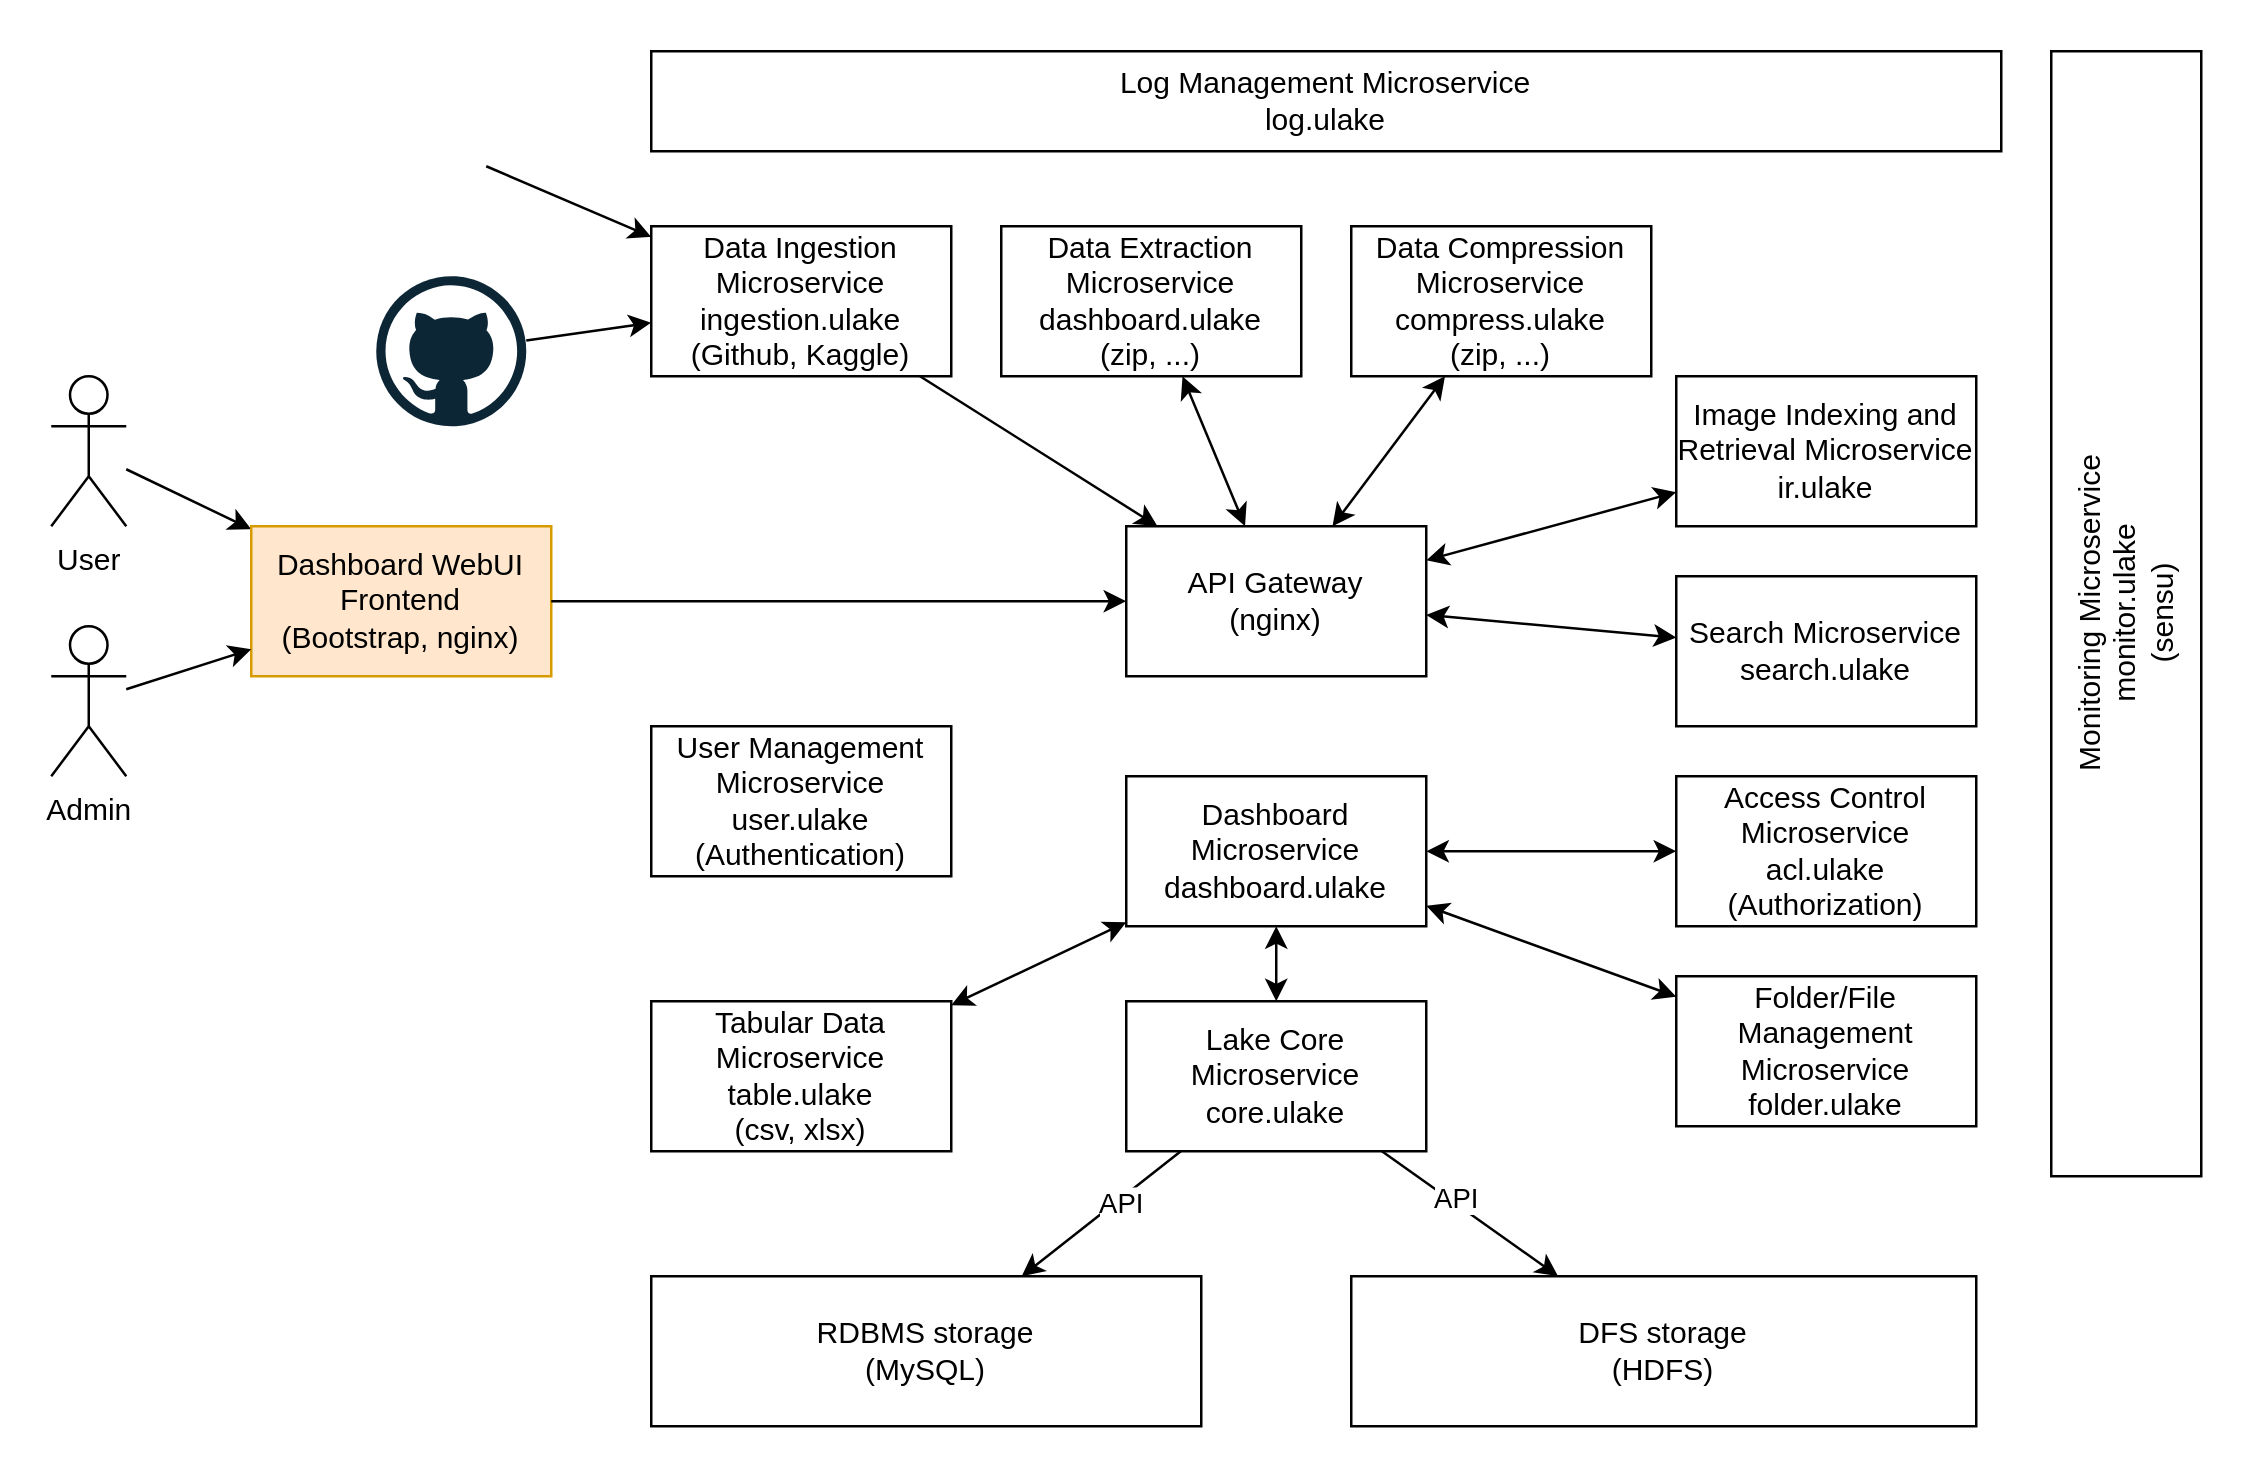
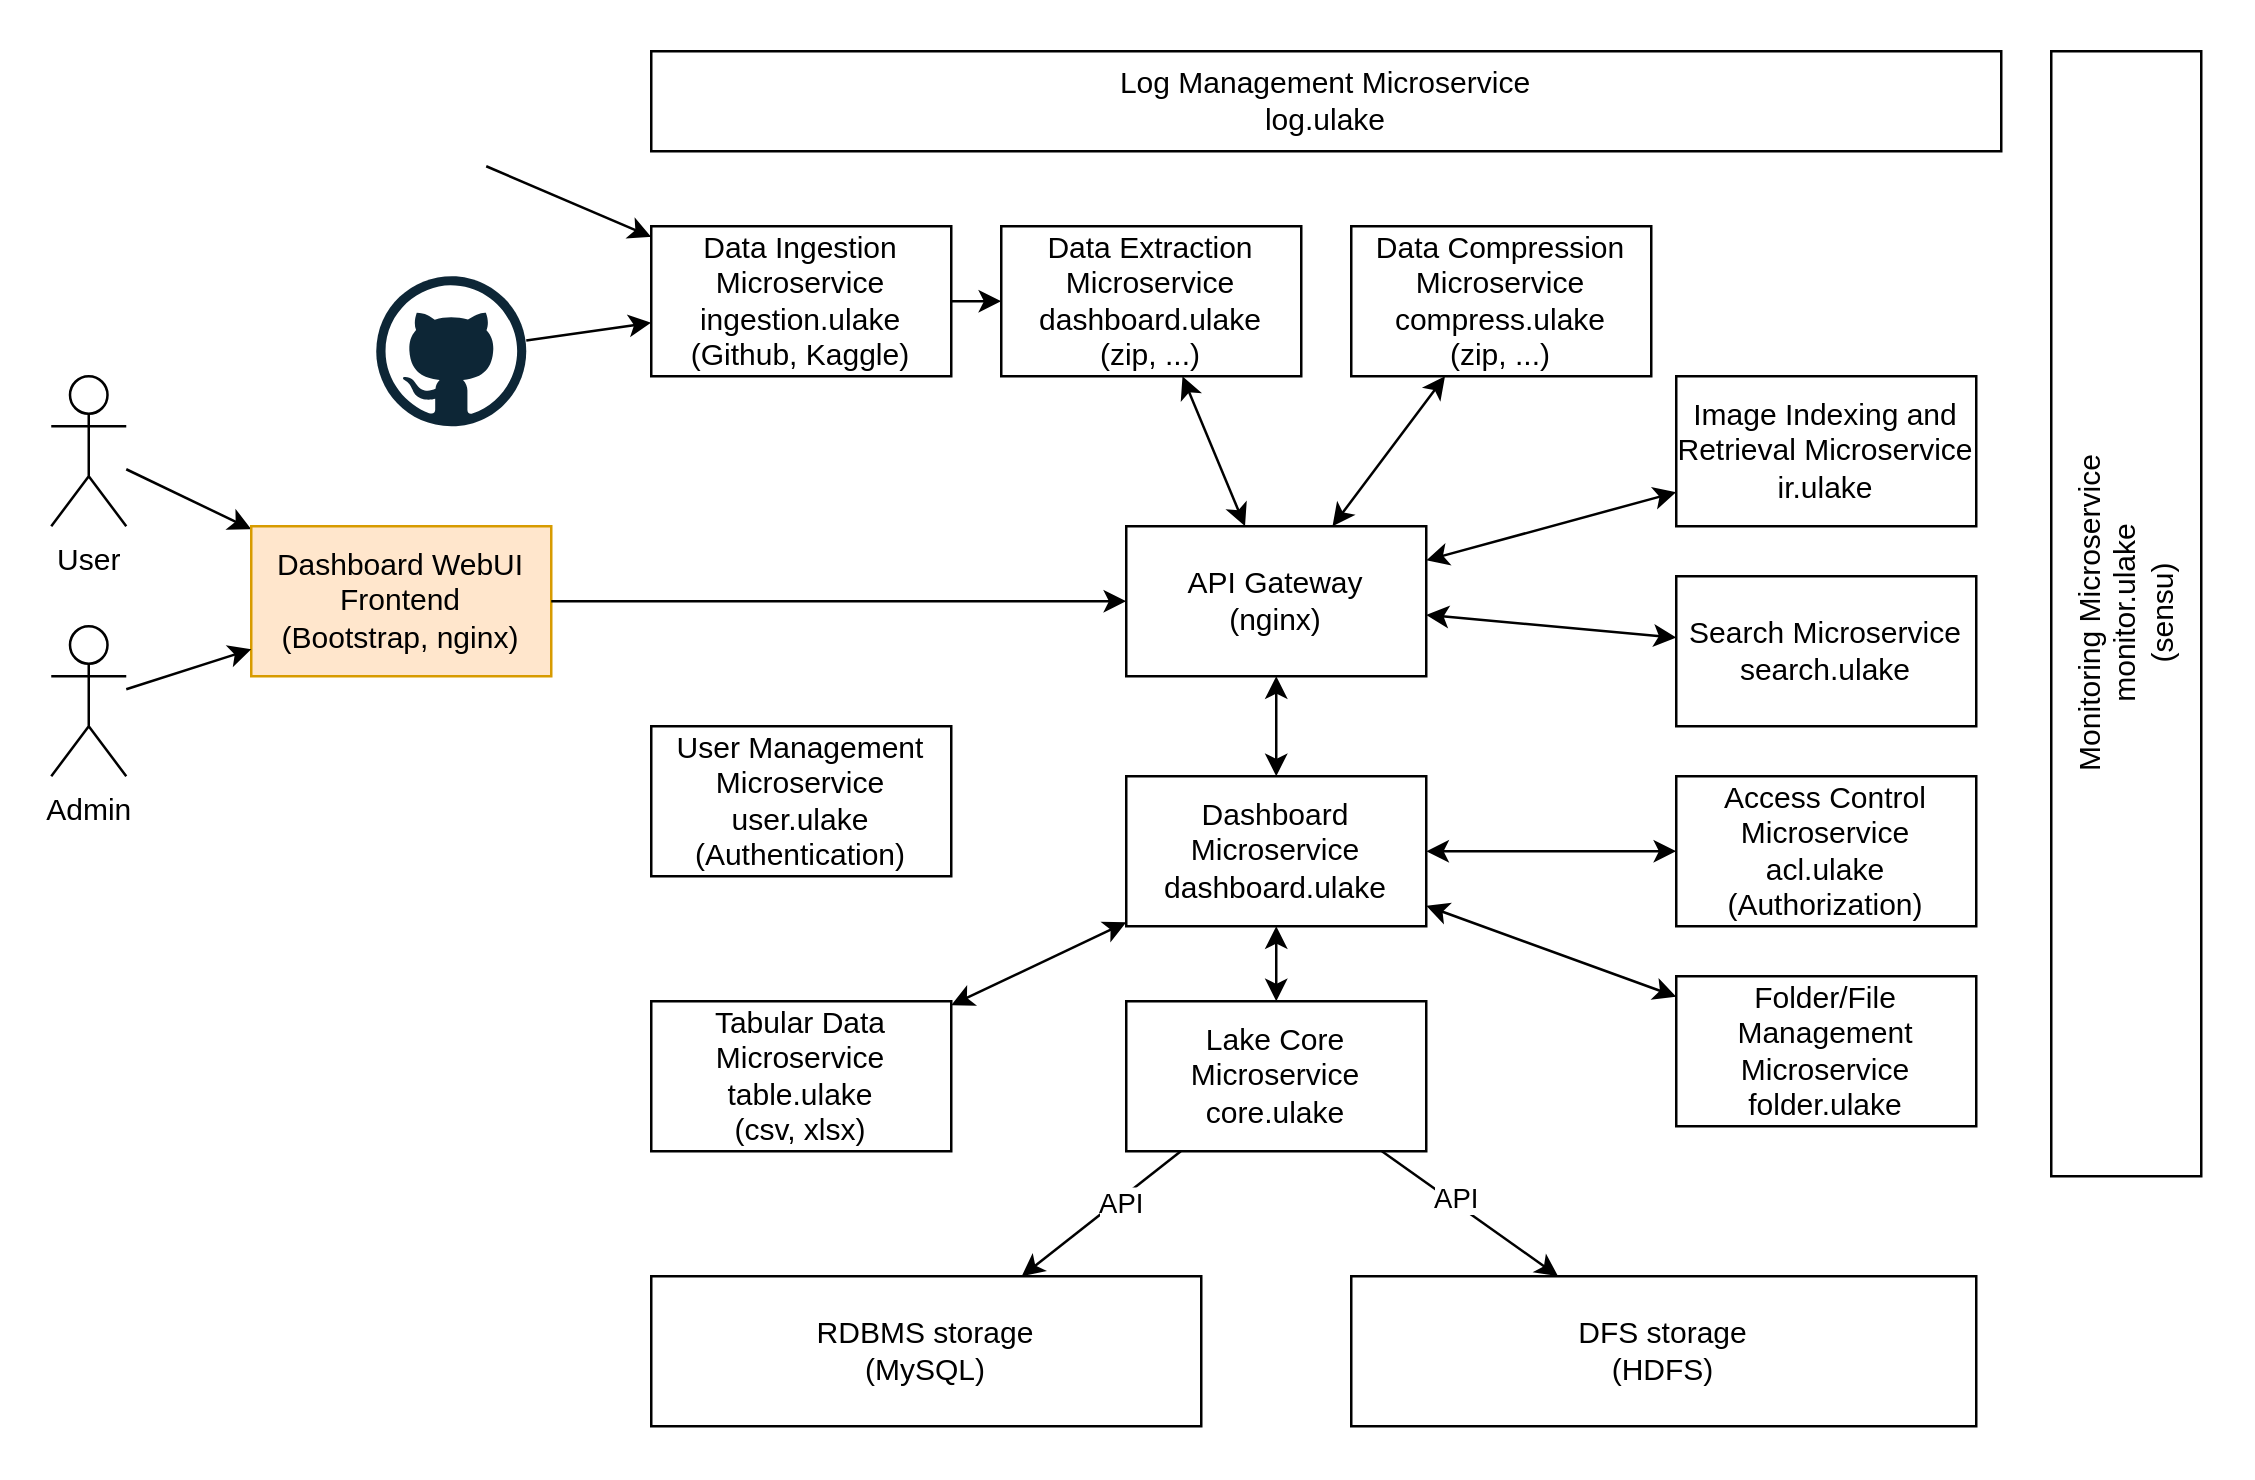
edge "Data Ingestion Microservice ingestion.ulake (Github, Kaggle)" -> "API Gateway (nginx)": now "Data Ingestion Microservice ingestion.ulake (Github, Kaggle)" -> "Data Extraction Microservice dashboard.ulake (zip, ...)"
edge "API Gateway (nginx)" -- "Dashboard Microservice dashboard.ulake": added
